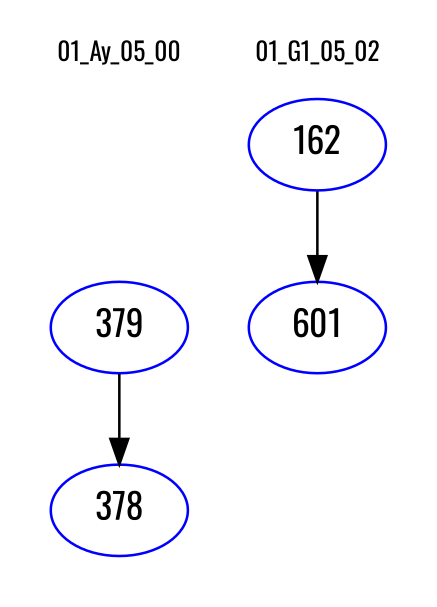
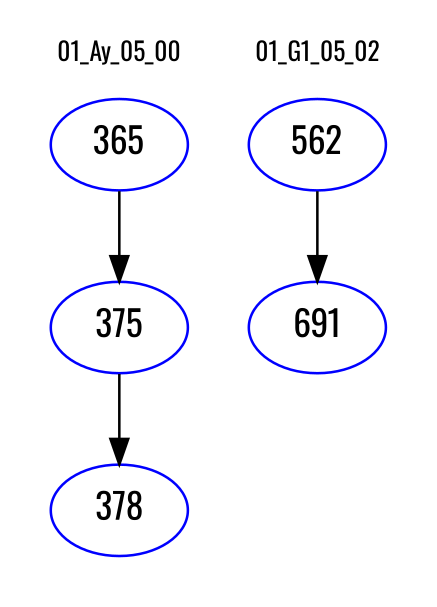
node "365": added
node "162": label "162" -> "562"
node "379": label "379" -> "375"
node "601": label "601" -> "691"
